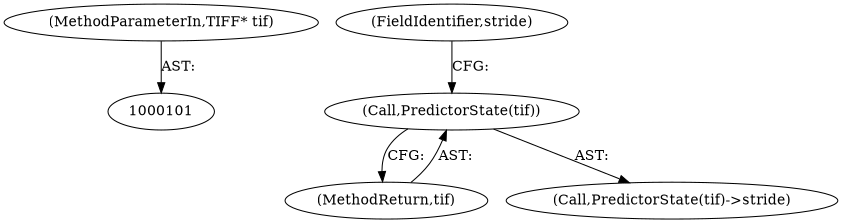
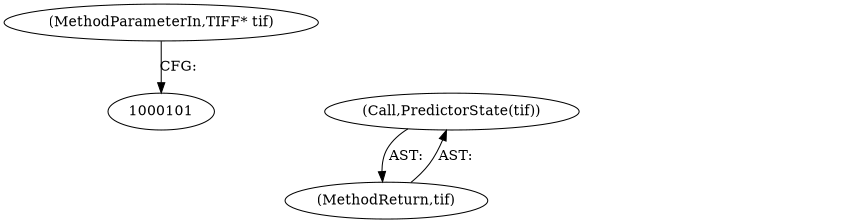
node "(FieldIdentifier,stride)": removed
edge "(MethodParameterIn,TIFF* tif)" -> "1000101": label "AST: " -> "CFG: "
edge "(Call,PredictorState(tif))" -> "(MethodReturn,tif)": label "CFG: " -> "AST: "
node "(Call,PredictorState(tif)->stride)": removed
